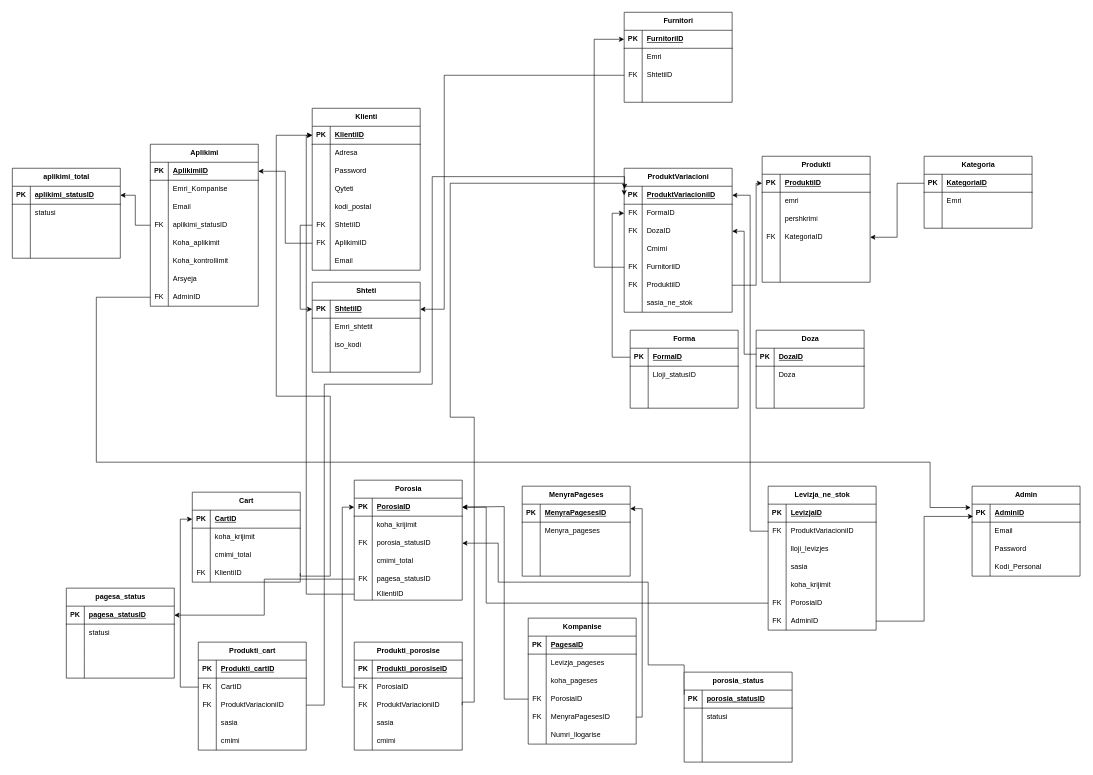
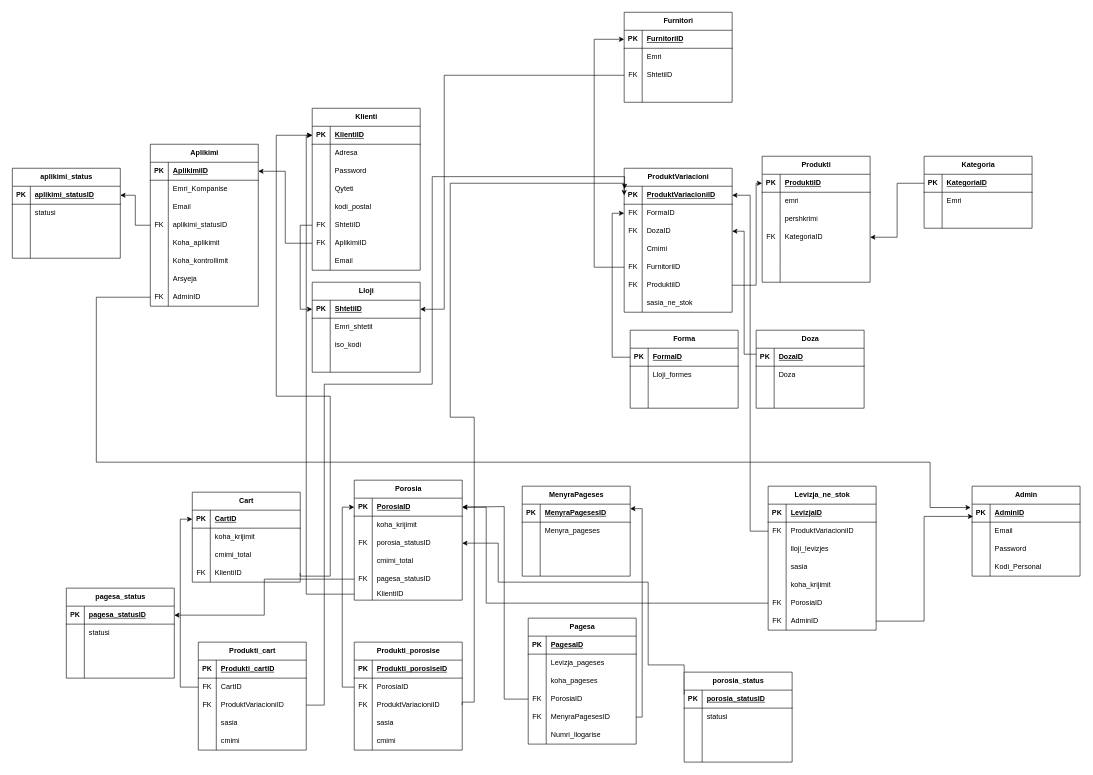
node "aplikimi_total": label "aplikimi_total" -> "aplikimi_status"
node "Shteti": label "Shteti" -> "Lloji"
node "Lloji_statusID": label "Lloji_statusID" -> "Lloji_formes"
node "Kompanise": label "Kompanise" -> "Pagesa"
